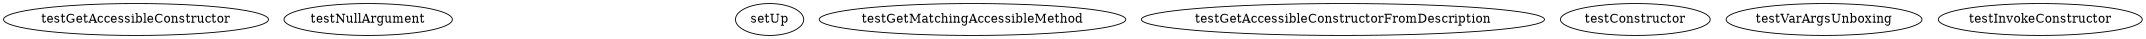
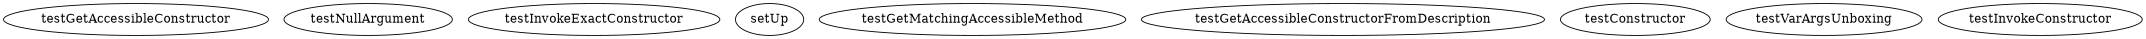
node "testInvokeExactConstructor": added
